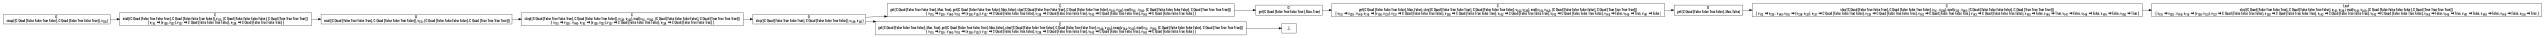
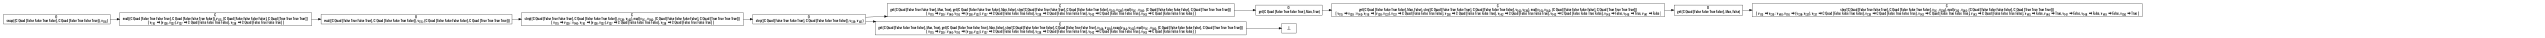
node "Leaf": removed
